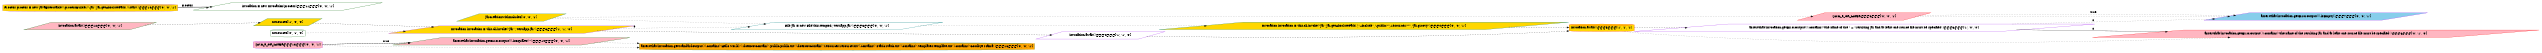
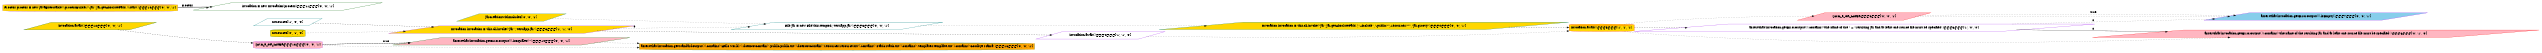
edge "jarCreationWithIncludes['0', '0', '1']" -> "!JAVA_9_OR_LATER@@@6@@@['0', '0', '1']": now "invocation.await()@@@5@@@['1', '1', '1']" -> "!JAVA_9_OR_LATER@@@6@@@['0', '0', '1']"
node "noSources['1', '0', '0']": fillcolor gold -> white
edge "invocation.await()@@@12@@@['0', '0', '1']" -> "noSources['1', '0', '0']": now "invocation.await()@@@12@@@['0', '0', '1']" -> "!JAVA_9_OR_LATER@@@13@@@['0', '0', '1']"
node "invocation.await()@@@12@@@['0', '0', '1']": fillcolor lightpink -> gold
node "noSources['0', '1', '0']": fillcolor white -> gold
edge "invocation.await()@@@4@@@['1', '1', '0']" -> "invocation.await()@@@5@@@['1', '1', '1']": style dashed -> dotted
